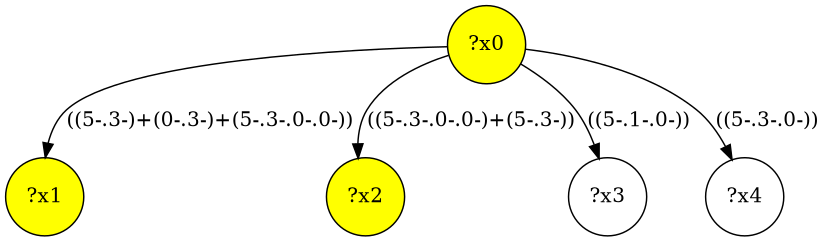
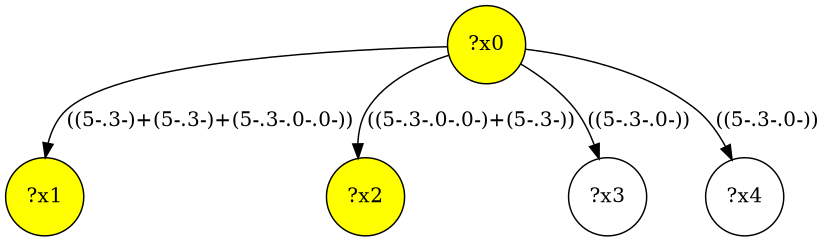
edge "?x0" -> "?x1": label "((5-.3-)+(0-.3-)+(5-.3-.0-.0-))" -> "((5-.3-)+(5-.3-)+(5-.3-.0-.0-))"
edge "?x0" -> "?x3": label "((5-.1-.0-))" -> "((5-.3-.0-))"
